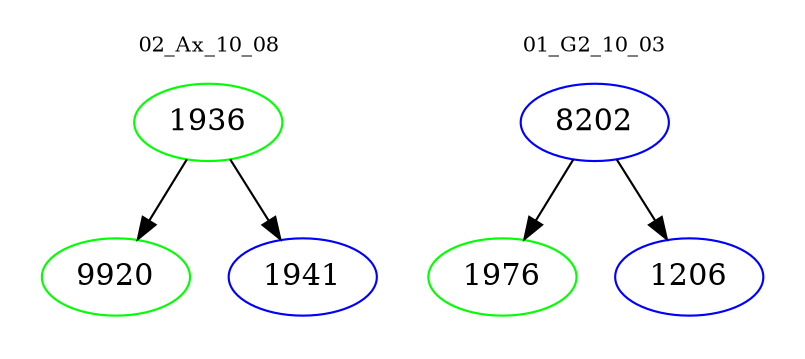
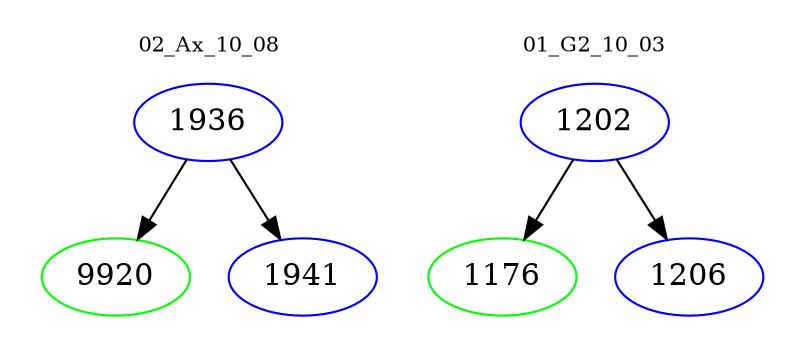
node "1936": color green -> blue
node "8202": label "8202" -> "1202"
node "1976": label "1976" -> "1176"
